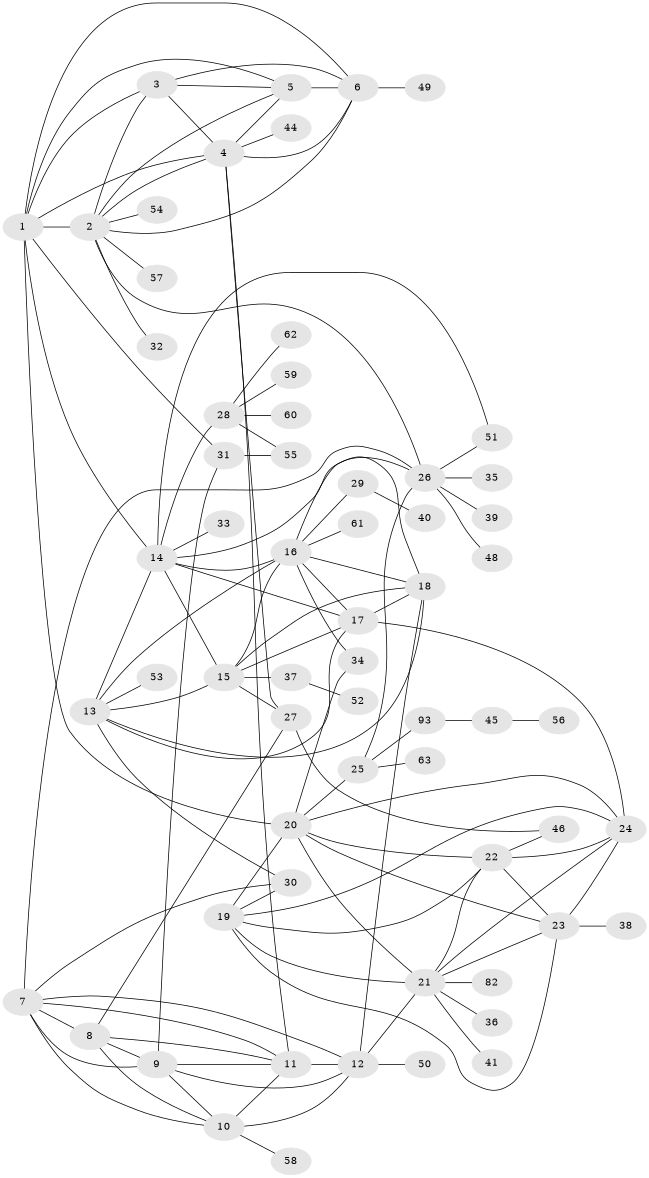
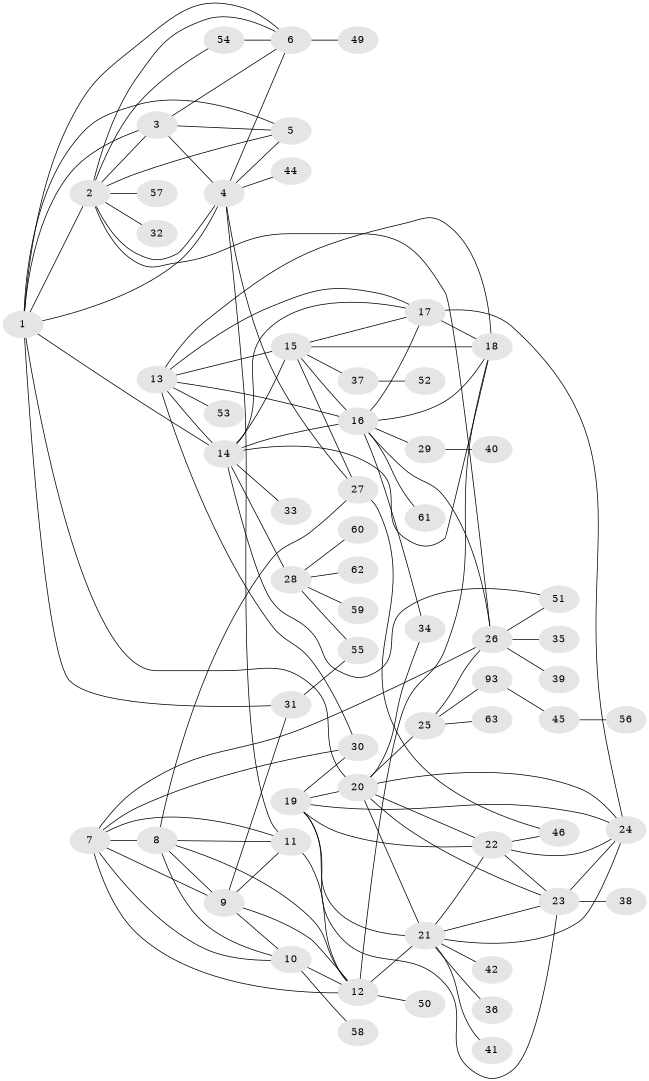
edge "5" -- "6": now "54" -- "6"
node "48": removed
edge "8" -- "12": added
node "82": label "82" -> "42"
edge "11" -- "10": removed
